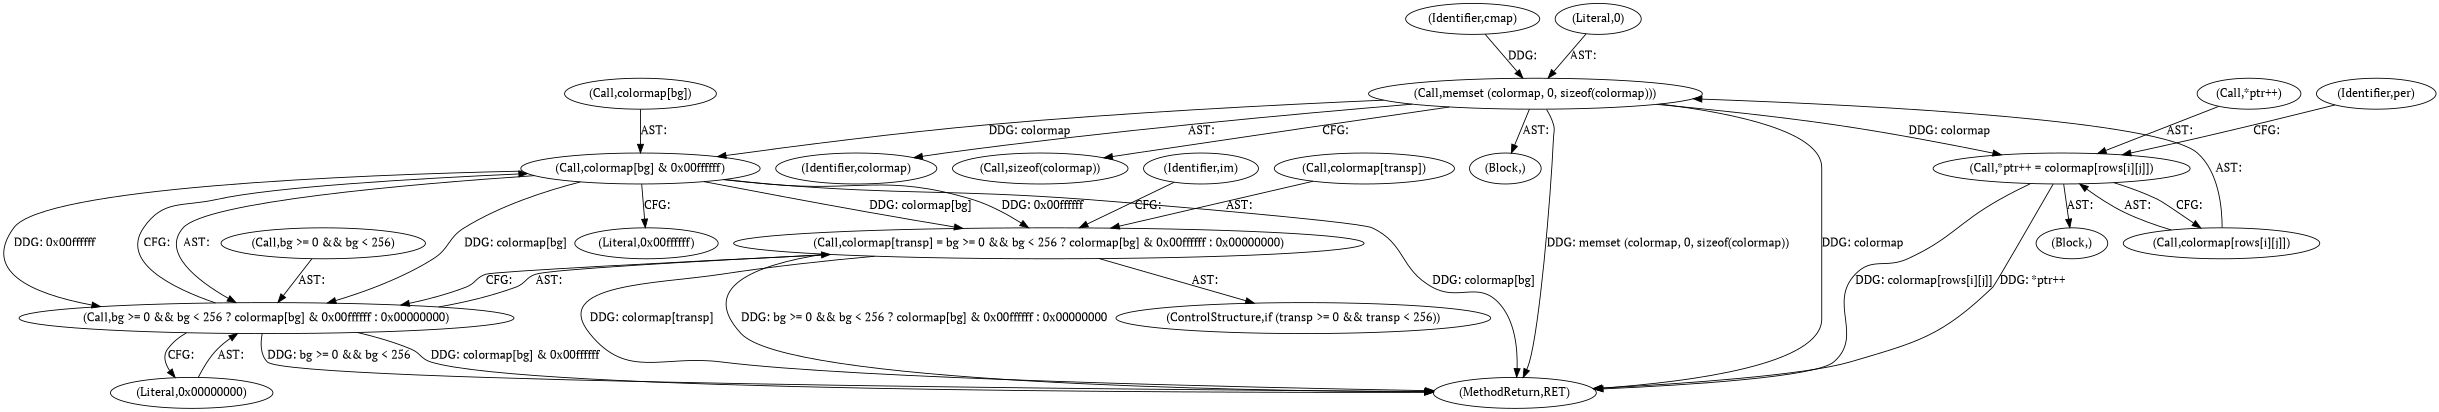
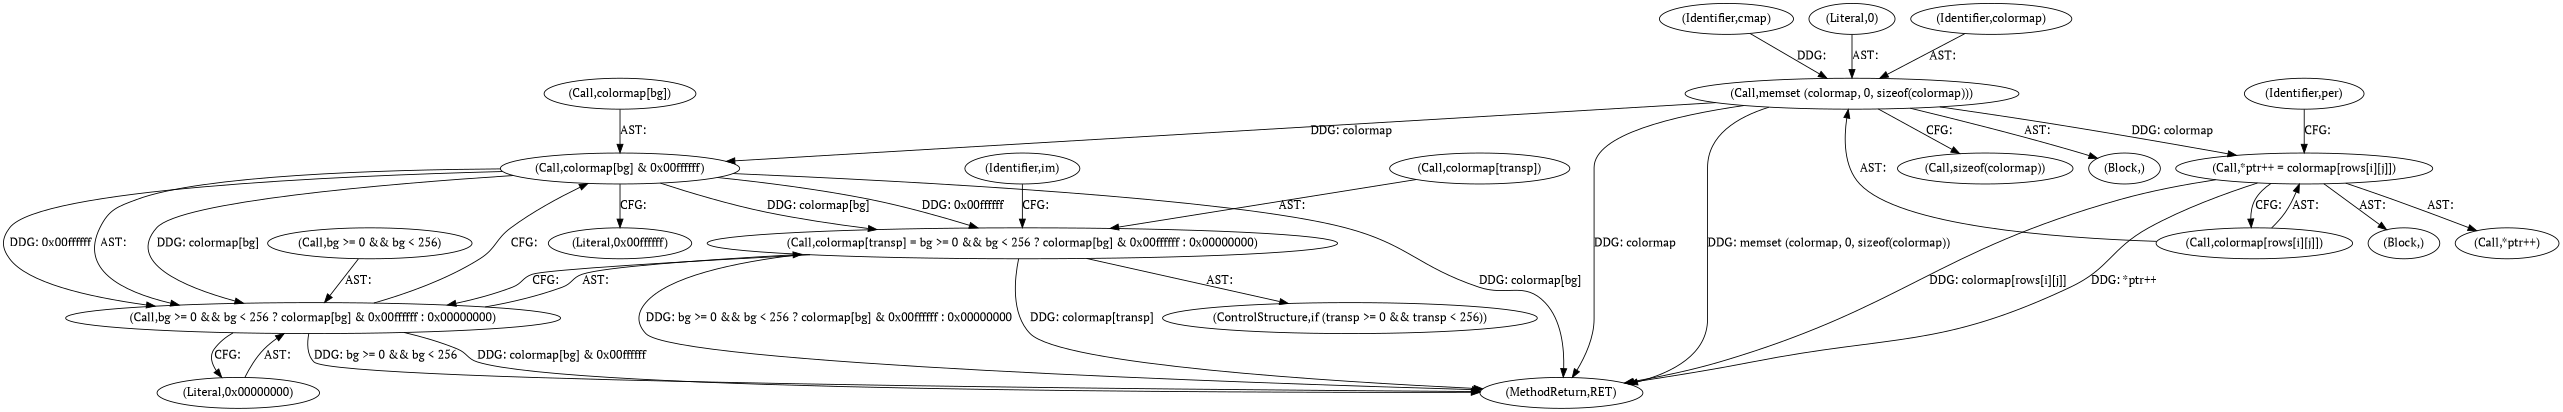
edge "(Call,memset (colormap, 0, sizeof(colormap)))" -> "(Identifier,colormap)": reversed
edge "(Call,*ptr++)" -> "(Call,*ptr++ = colormap[rows[i][j]])": reversed
